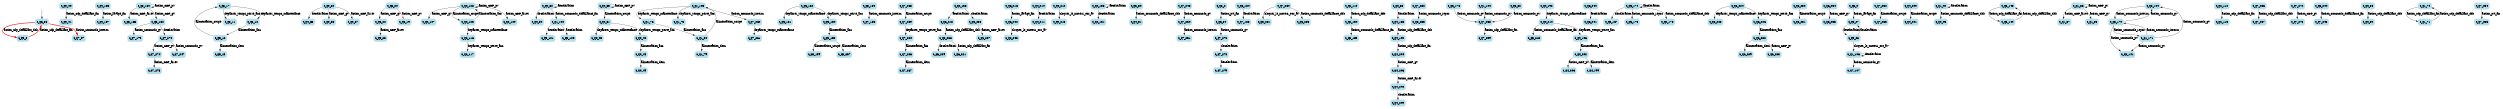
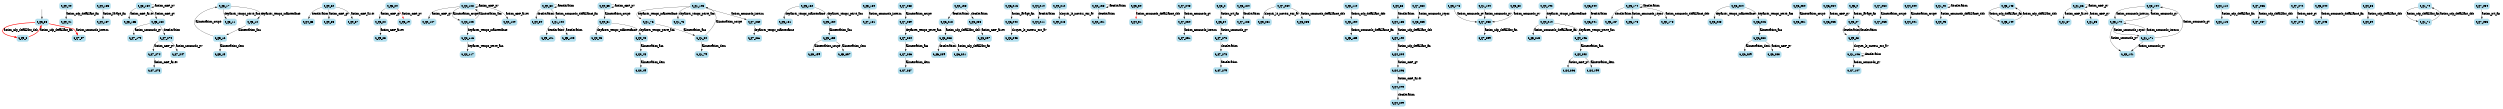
edge "c_q5_30" -> "c_q4_31": color black -> red
node "c_q7_183": label "c_q7_183" -> "c_q7_181"
